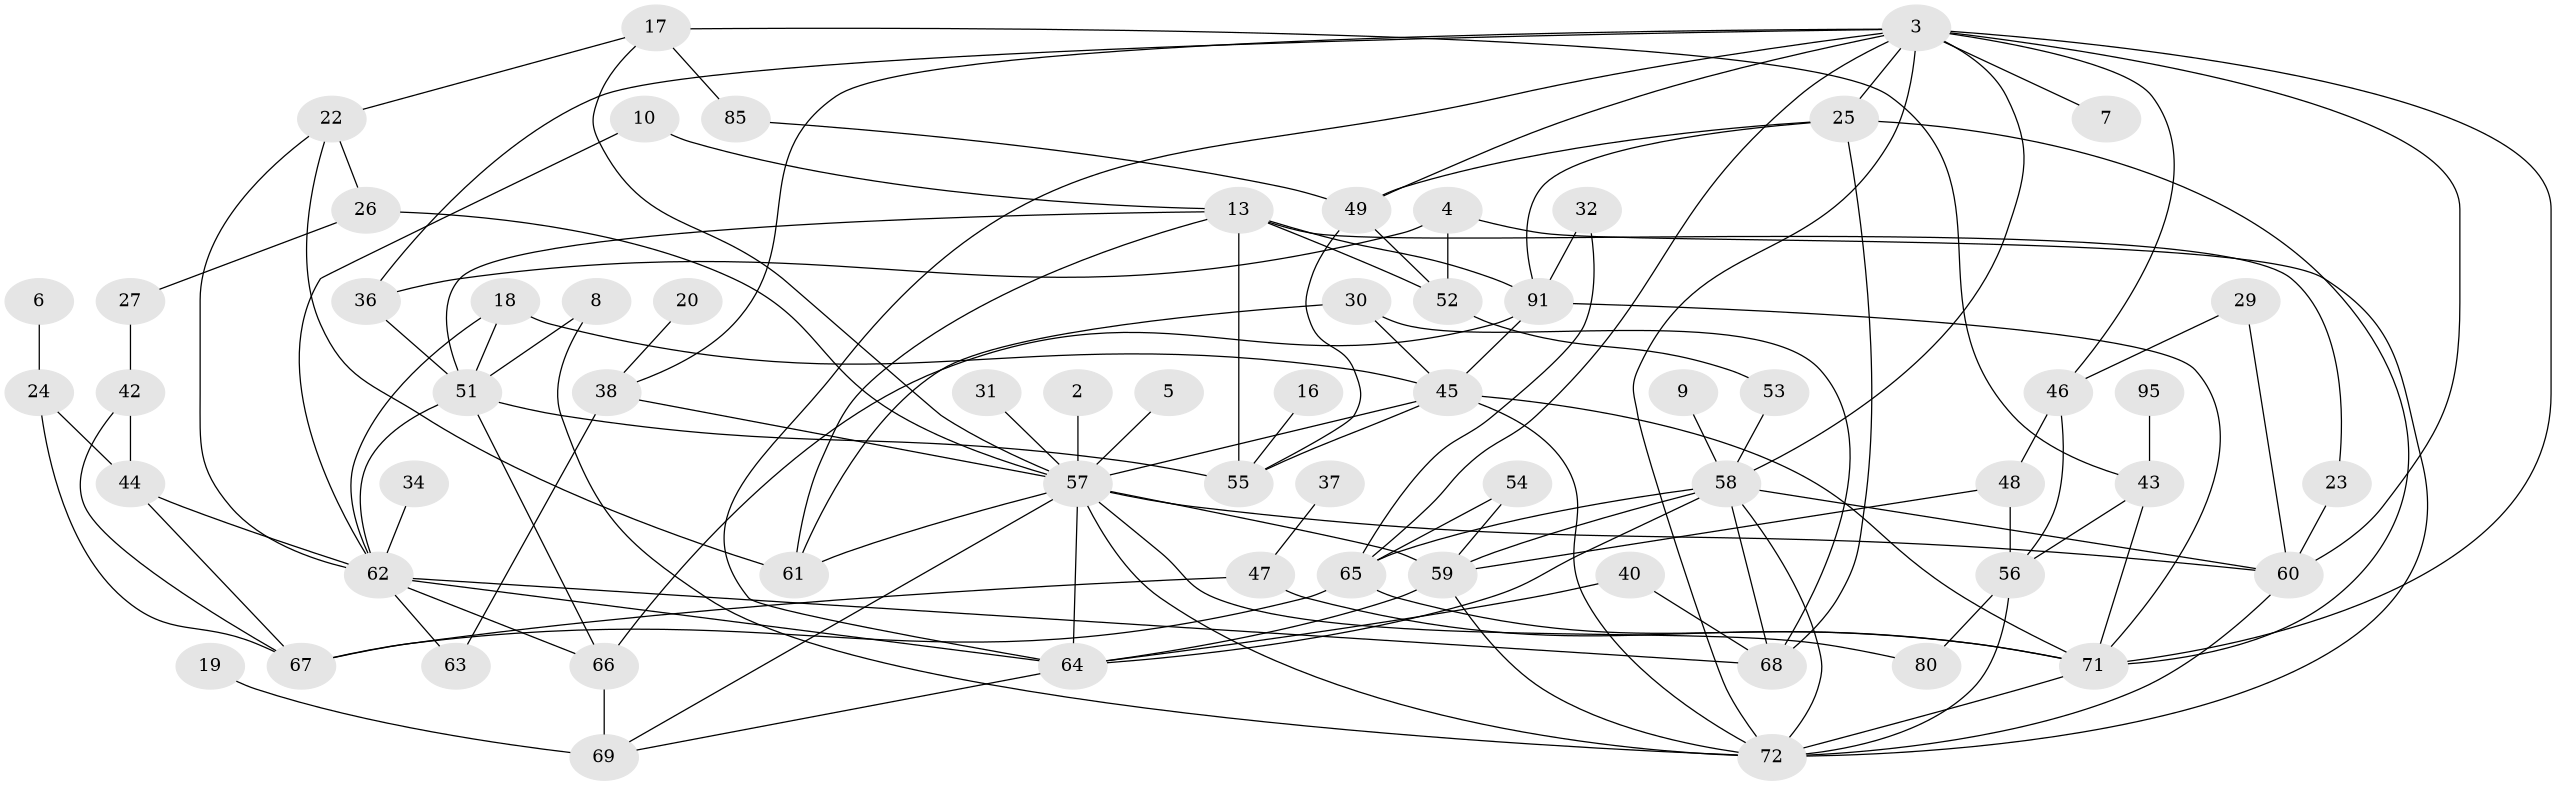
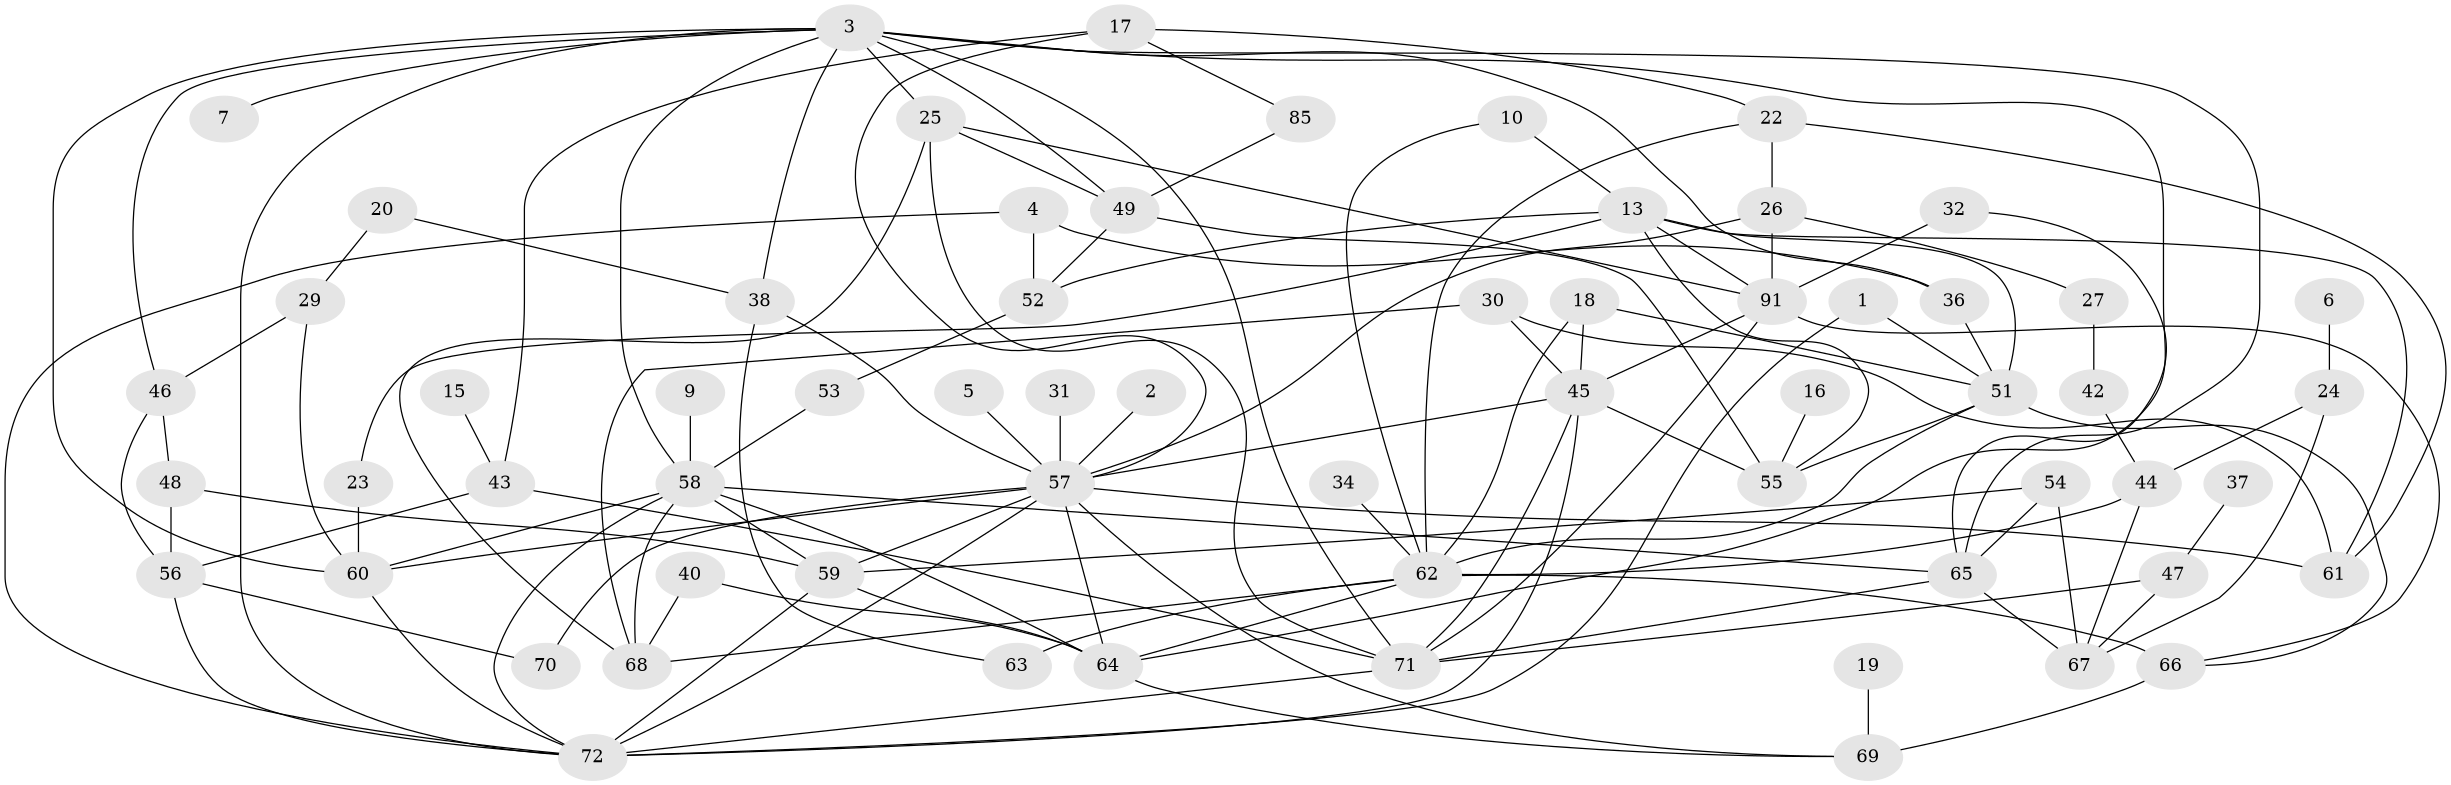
edge "20" -- "29": added
edge "26" -- "91": added
node "8": label "8" -> "1"
node "95": label "95" -> "15"
edge "42" -- "67": now "54" -- "67"
node "80": label "80" -> "70"
